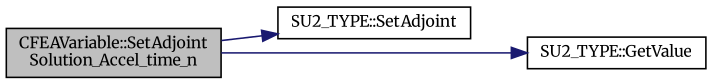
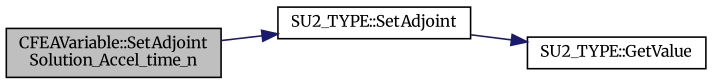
edge "CFEAVariable::SetAdjoint Solution_Accel_time_n" -> "SU2_TYPE::GetValue": now "SU2_TYPE::SetAdjoint" -> "SU2_TYPE::GetValue"
